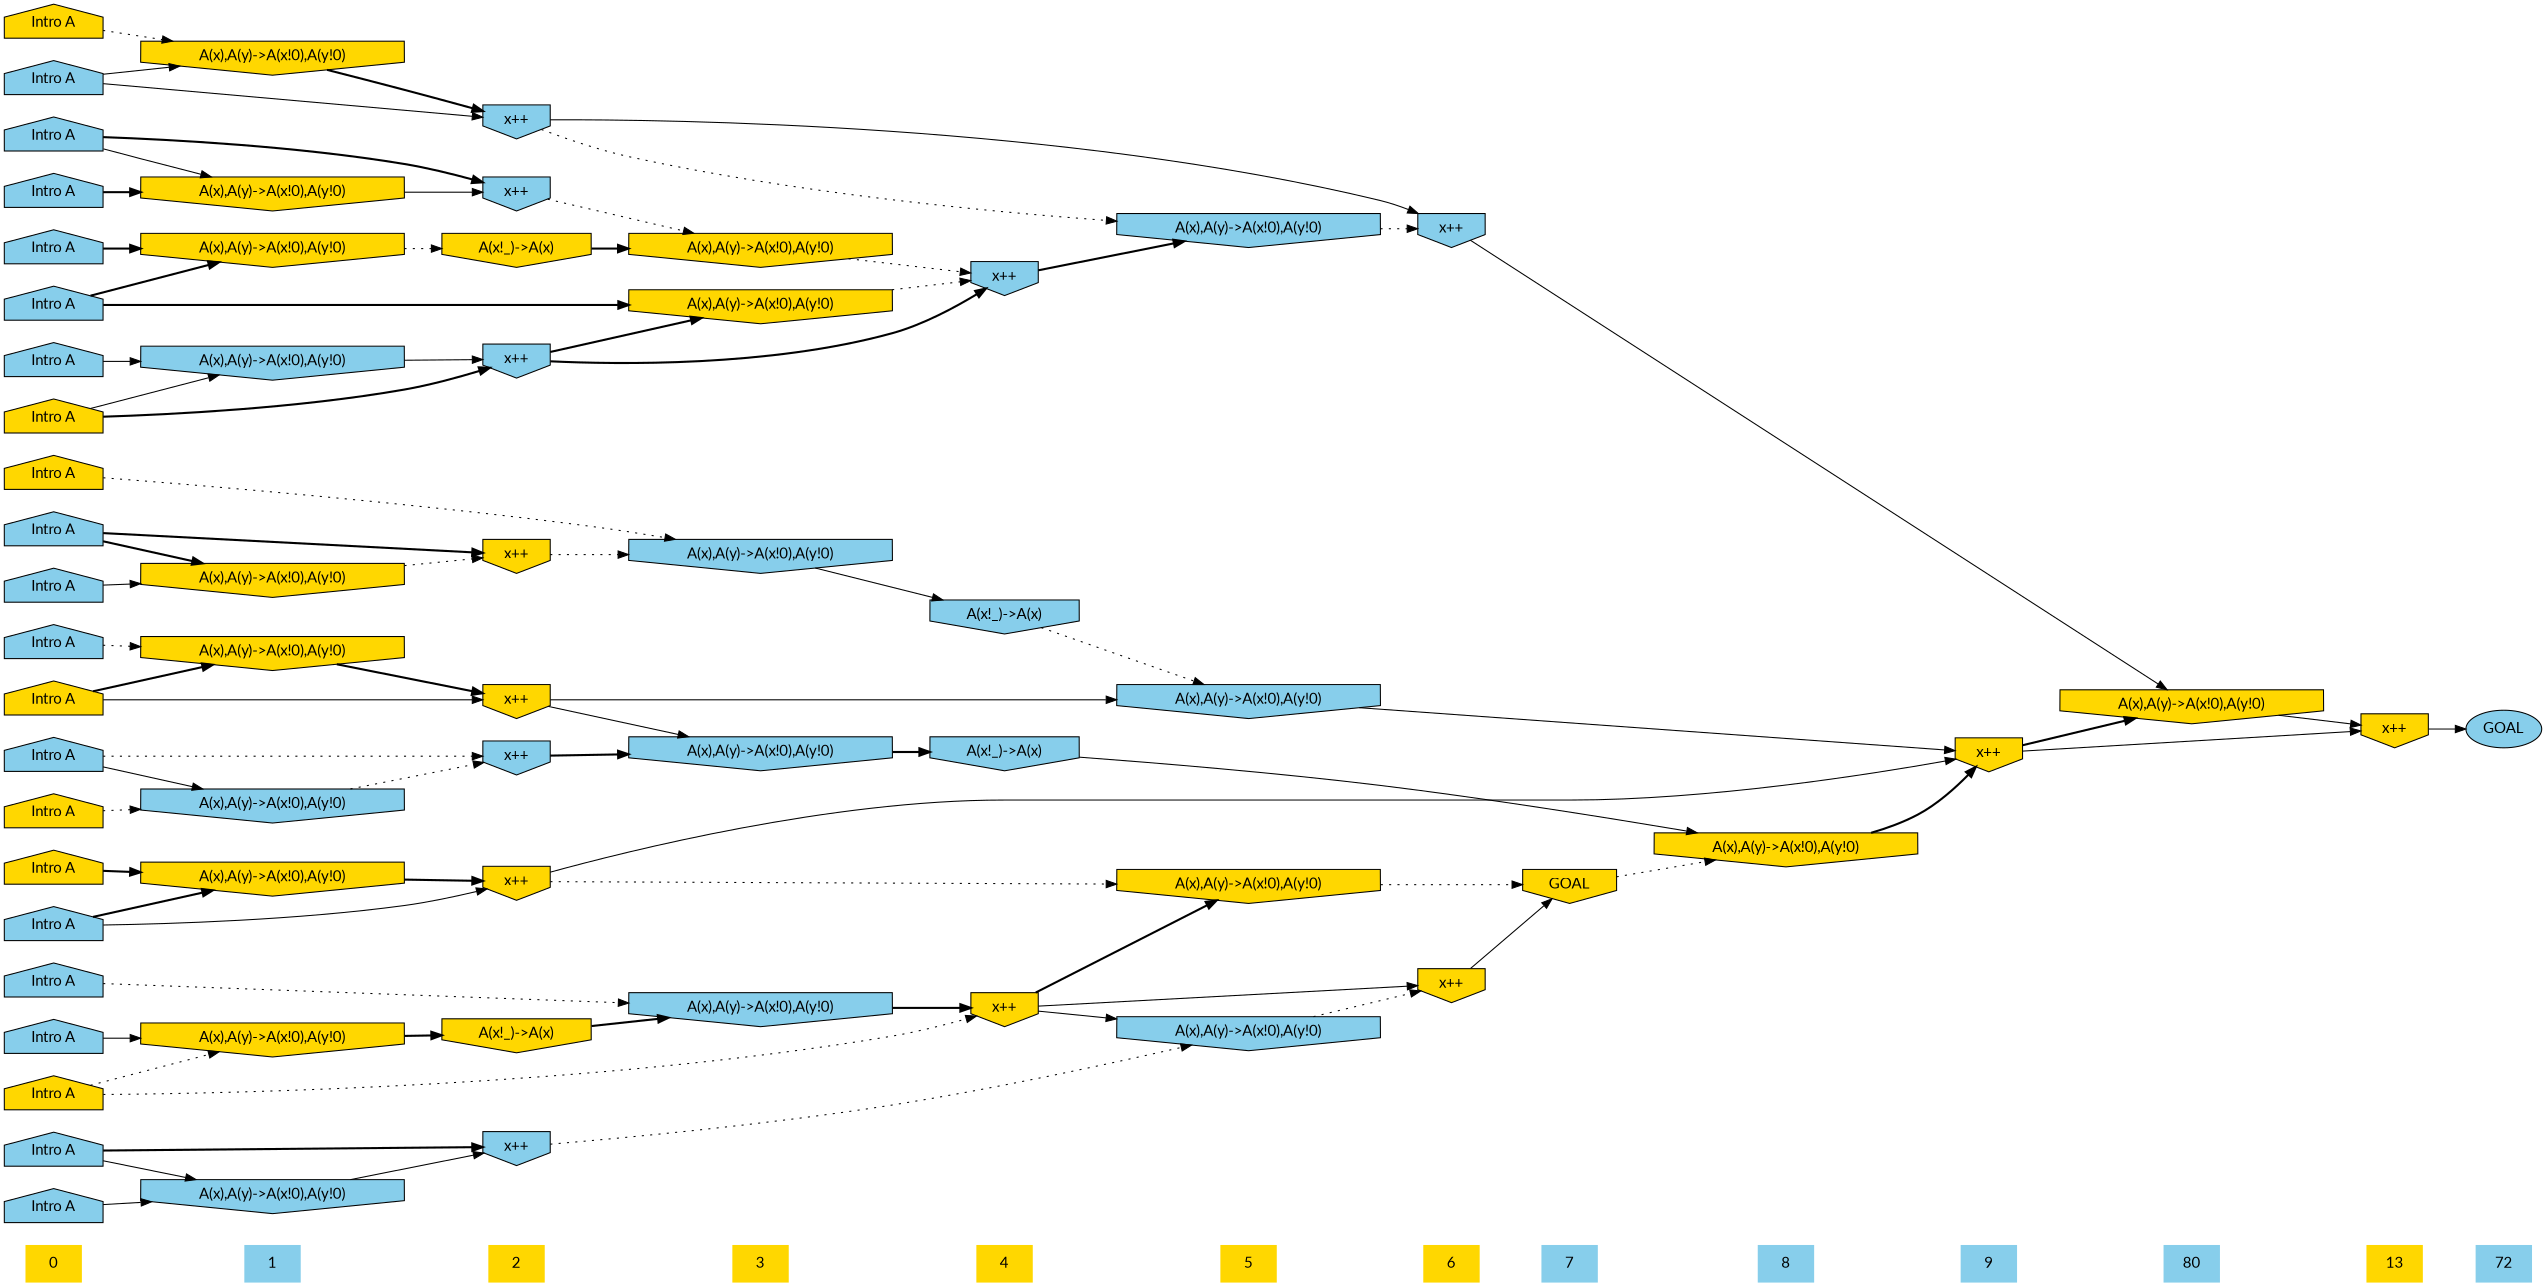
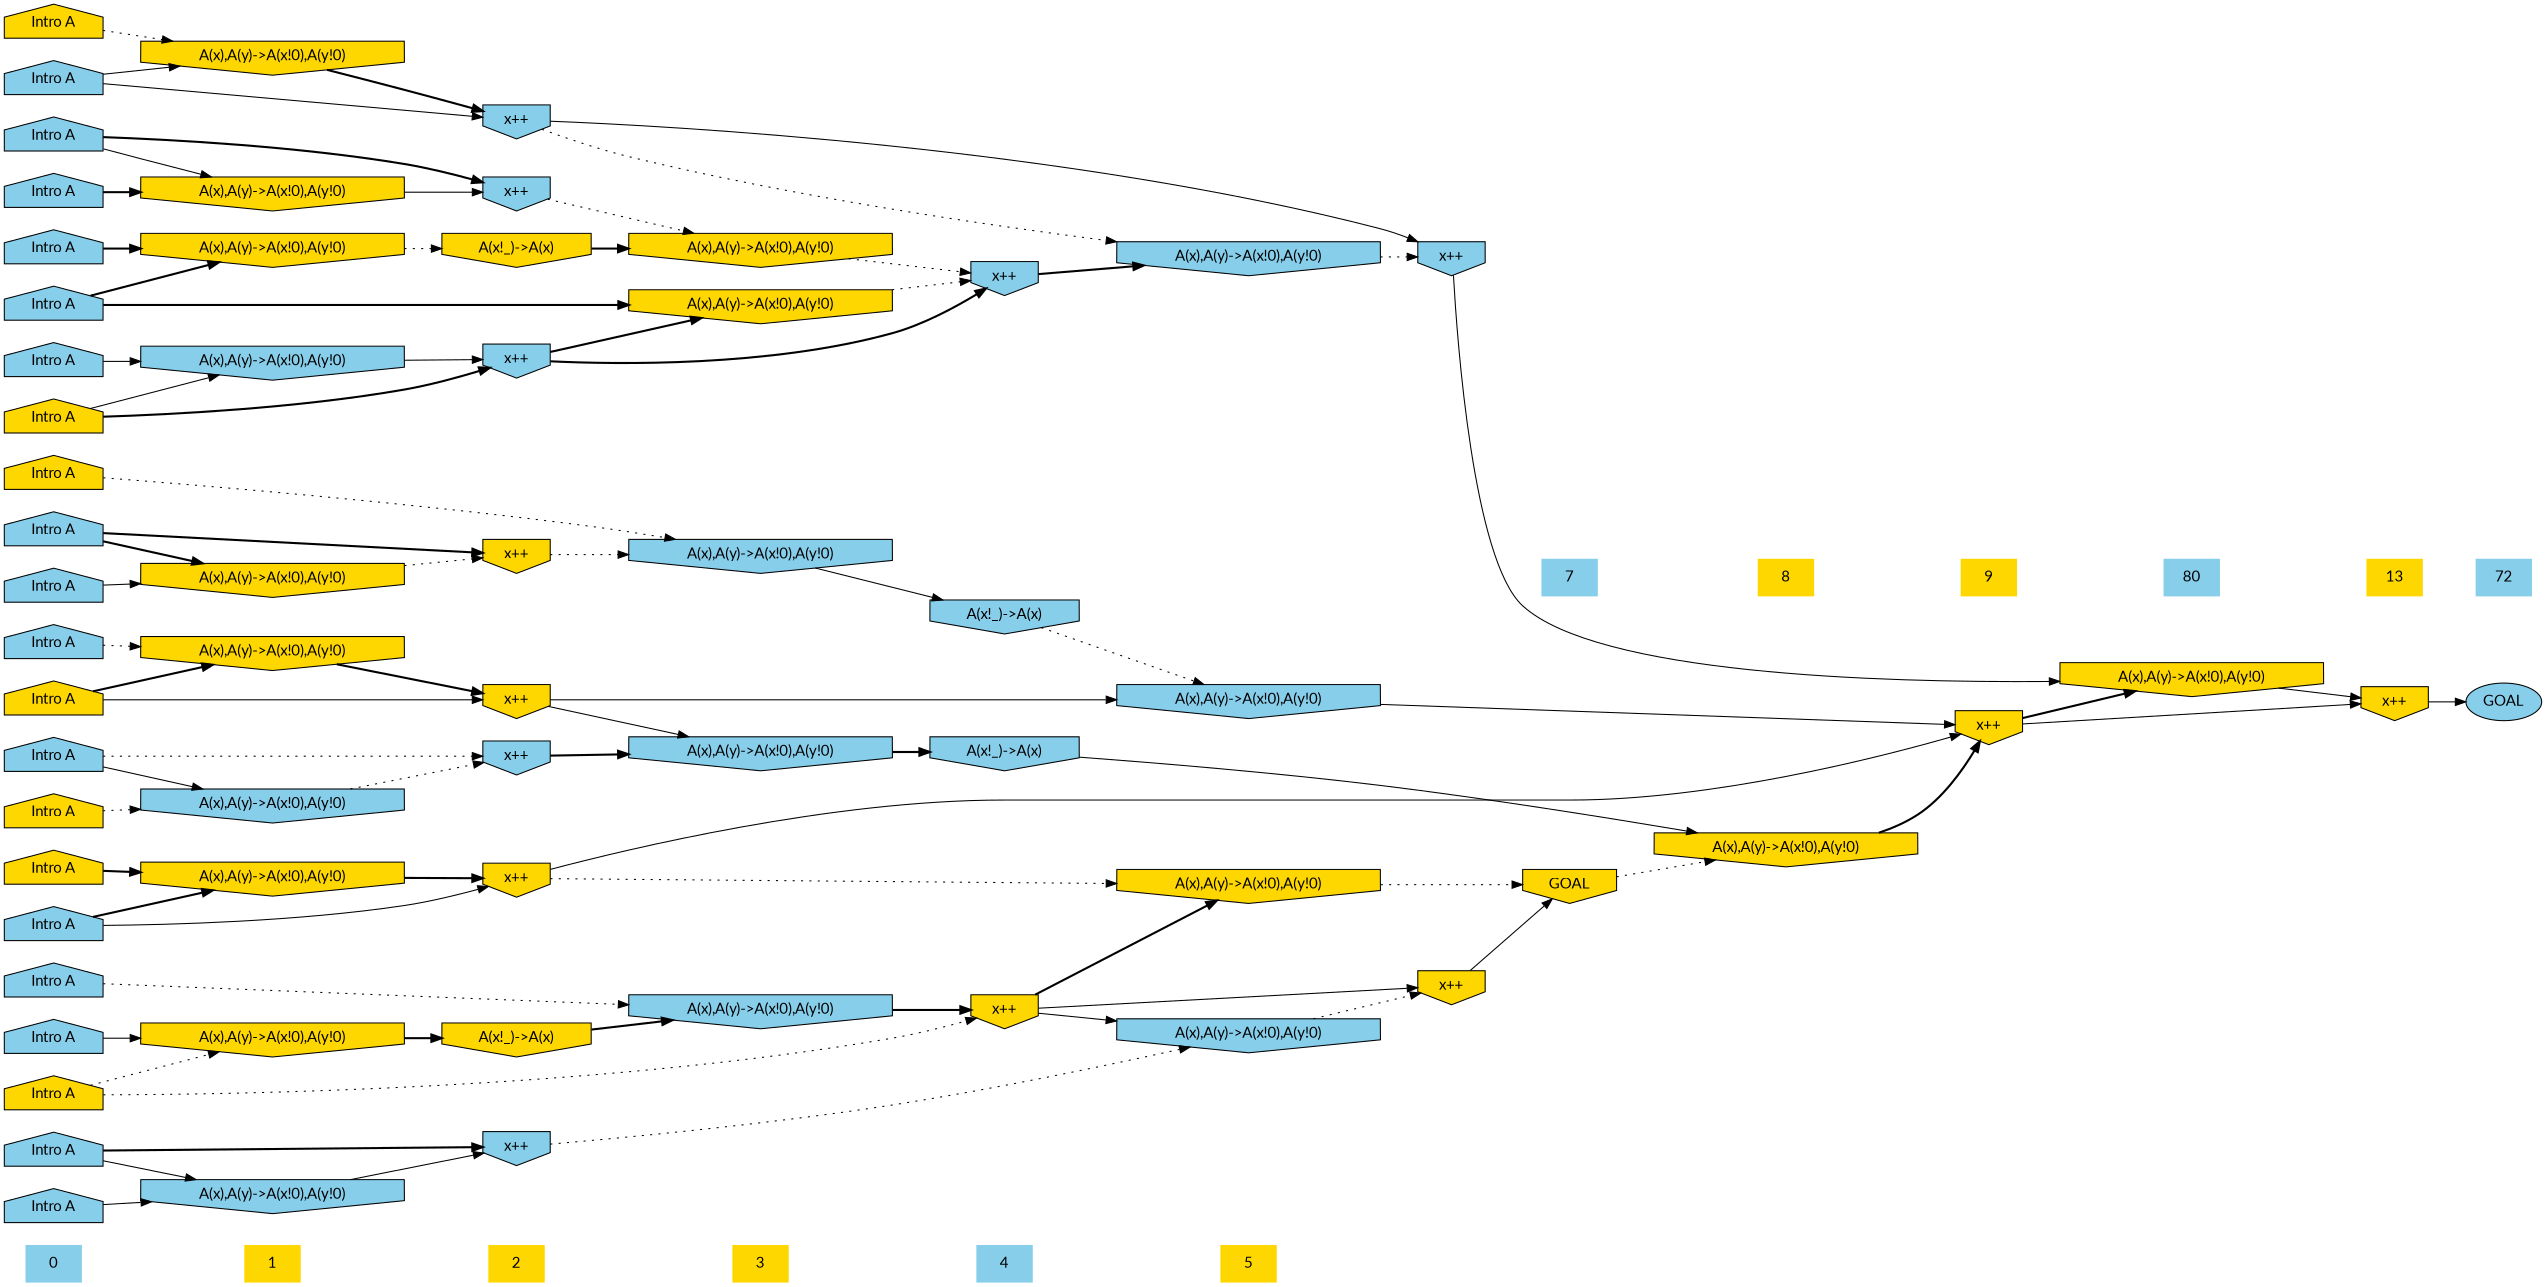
node "0": fillcolor gold -> skyblue
node "1": fillcolor skyblue -> gold
node "4": fillcolor gold -> skyblue
node "6": removed
node "8": fillcolor skyblue -> gold
node "9": fillcolor skyblue -> gold
